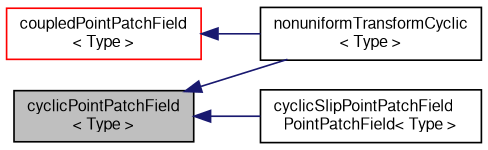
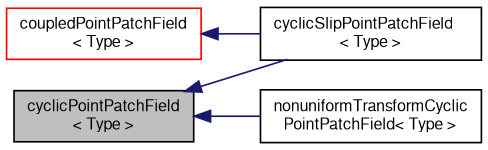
node "nonuniformTransformCyclic < Type >": label "nonuniformTransformCyclic < Type >" -> "cyclicSlipPointPatchField < Type >"
node "cyclicSlipPointPatchField PointPatchField< Type >": label "cyclicSlipPointPatchField PointPatchField< Type >" -> "nonuniformTransformCyclic PointPatchField< Type >"
